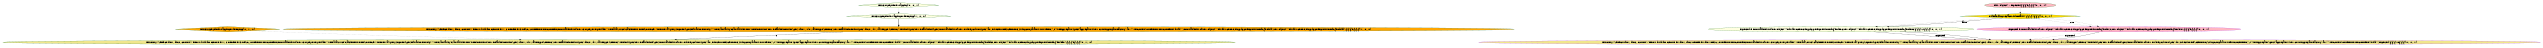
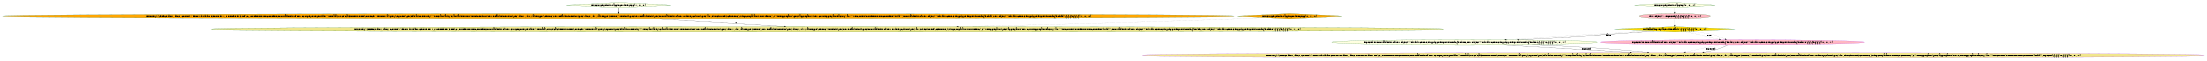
edge "testGroupByLimitWrapping['0', '0', '1']" -> "testGroupByLimitWrappingOrderByAgg['1', '0', '0']": now "testGroupByLimitWrapping['0', '0', '1']" -> "List<Object((> expected@@@3@@@['0', '0', '1']"
